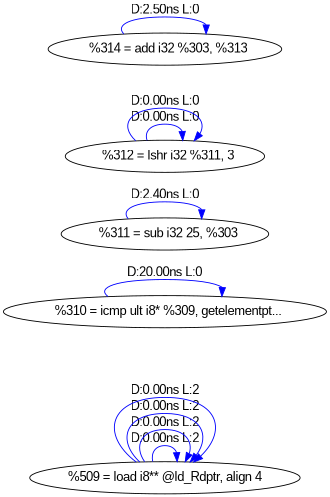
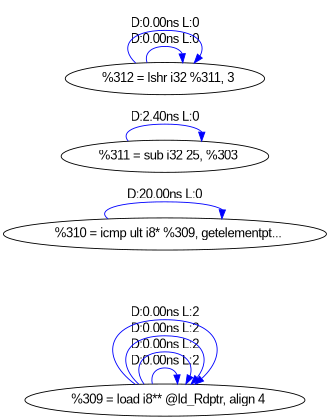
node "%314 = add i32 %303, %313": removed
node "%509 = load i8** @ld_Rdptr, align 4": label "%509 = load i8** @ld_Rdptr, align 4" -> "%309 = load i8** @ld_Rdptr, align 4"
